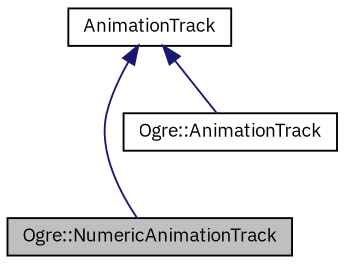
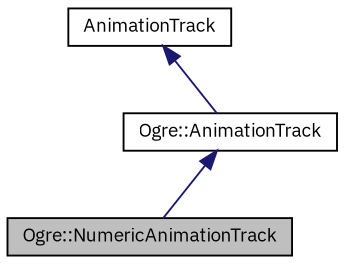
edge "Ogre::NumericAnimationTrack" -> "AnimationTrack": now "Ogre::NumericAnimationTrack" -> "Ogre::AnimationTrack"
